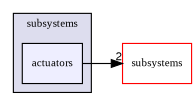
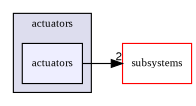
cluster "subsystems": label "subsystems" -> "actuators"
